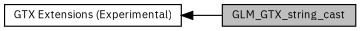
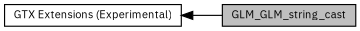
node "GLM_GTX_string_cast": label "GLM_GTX_string_cast" -> "GLM_GLM_string_cast"
